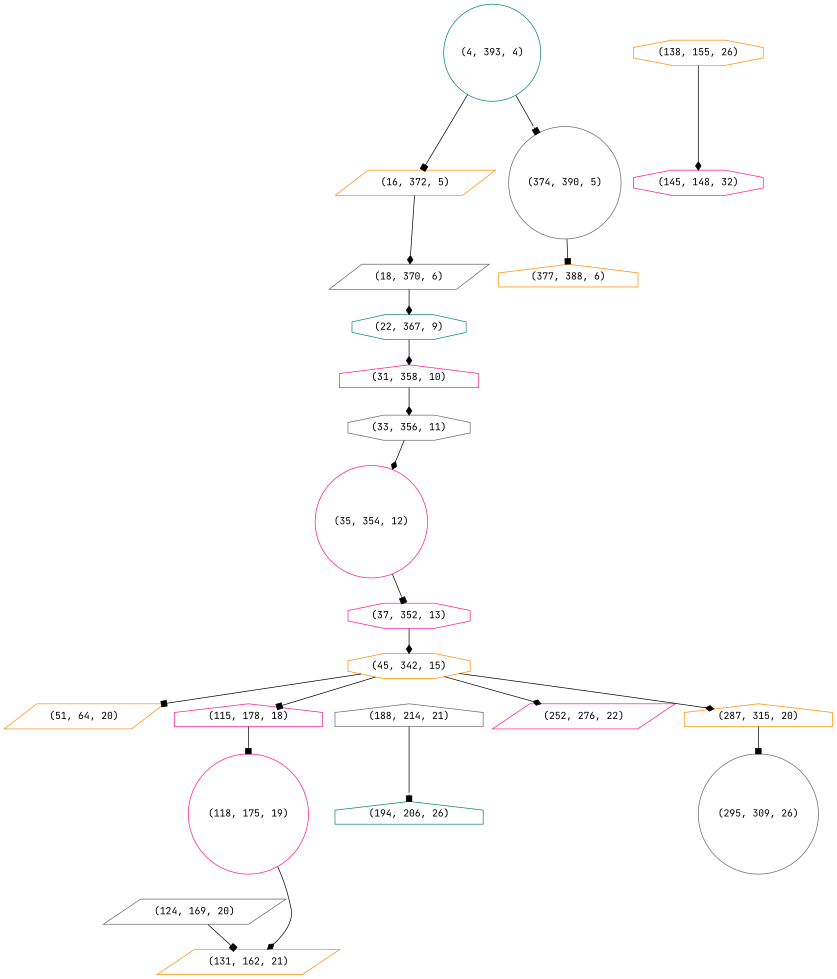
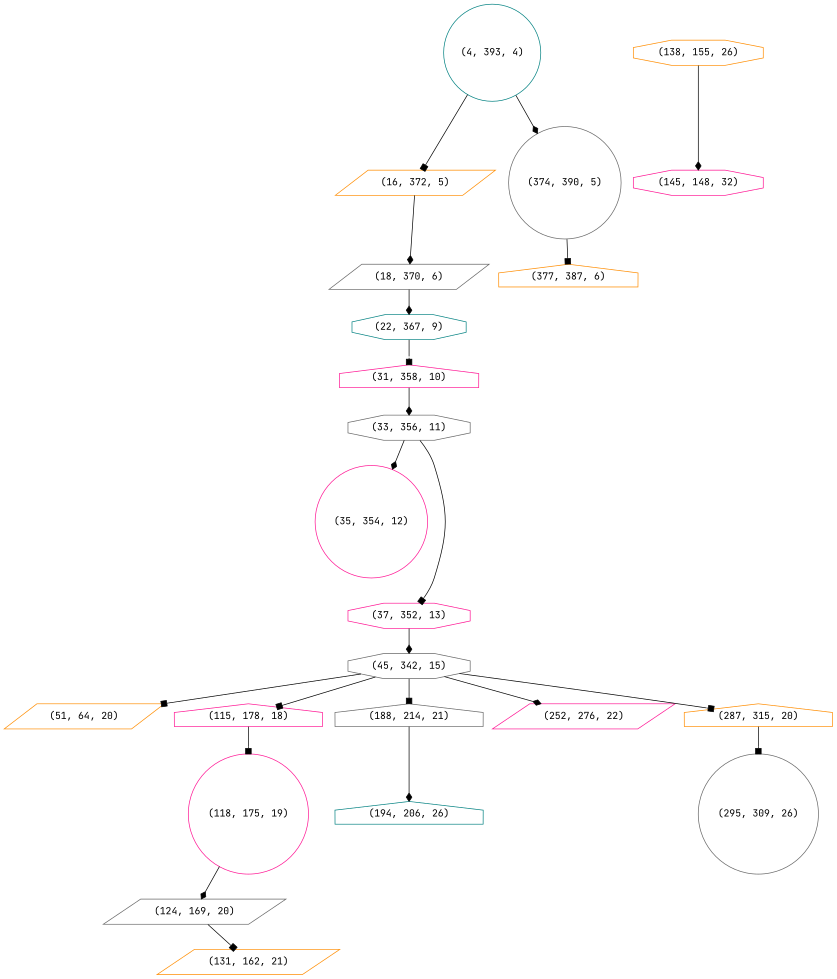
edge "(4, 393, 4)" -> "(374, 390, 5)": arrowhead box -> diamond
node "(377, 388, 6)": label "(377, 388, 6)" -> "(377, 387, 6)"
edge "(22, 367, 9)" -> "(31, 358, 10)": arrowhead diamond -> box
edge "(35, 354, 12)" -> "(37, 352, 13)": now "(33, 356, 11)" -> "(37, 352, 13)"
node "(45, 342, 15)": color darkorange -> gray40
edge "(45, 342, 15)" -> "(188, 214, 21)": added
edge "(45, 342, 15)" -> "(287, 315, 20)": arrowhead diamond -> box
edge "(188, 214, 21)" -> "(194, 206, 26)": arrowhead box -> diamond
edge "(118, 175, 19)" -> "(131, 162, 21)": now "(118, 175, 19)" -> "(124, 169, 20)"
